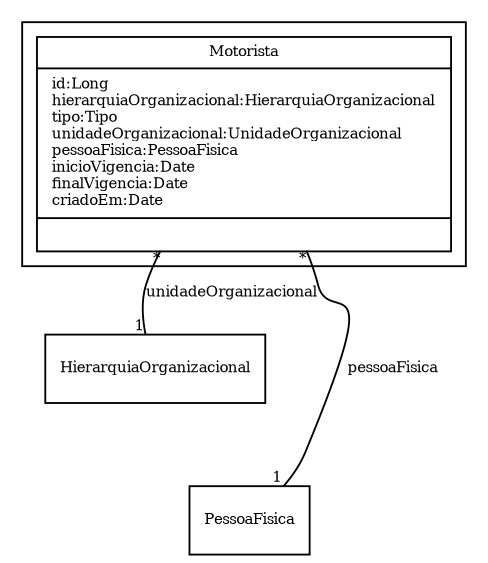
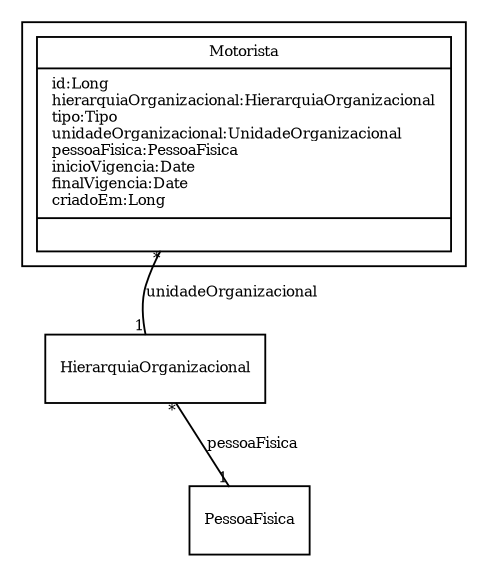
node "Motorista": text "criadoEm:Date" -> "criadoEm:Long"
edge "Motorista" -- "PessoaFisica": now "HierarquiaOrganizacional" -- "PessoaFisica"
